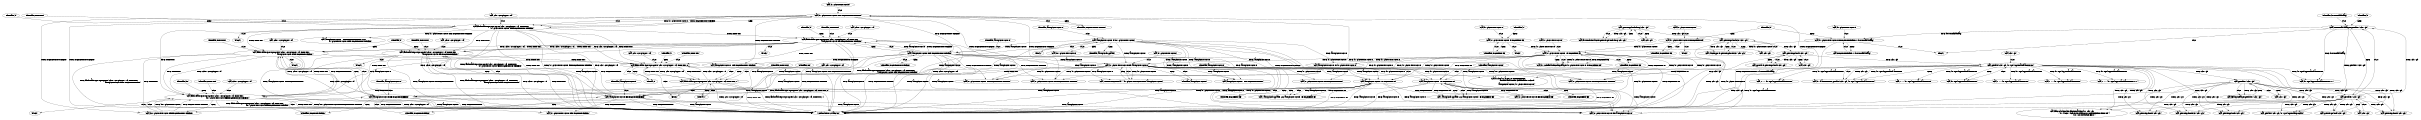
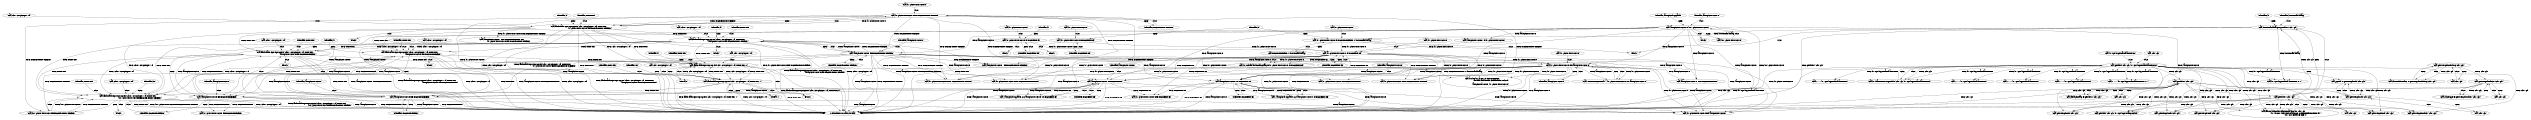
edge "(Call,last_pic_structure = h0->picture_structure)" -> "(Identifier,last_pic_droppable)": reversed
edge "(Call,h->picture_structure != PICT_FRAME)" -> "(Call,last_pic_structure != h->picture_structure)": reversed
edge "(Call,get_bits(&h->gb, h->sps.log2_max_frame_num))" -> "(Call,h->sps.log2_max_frame_num)": now "(Call,get_bits(&h->gb, h->sps.log2_max_frame_num))" -> "(Call,pps_id = get_ue_golomb(&h->gb))"
node "(MethodReturn,static int)": label "(MethodReturn,static int)" -> "(MethodReturn,static thread)"
